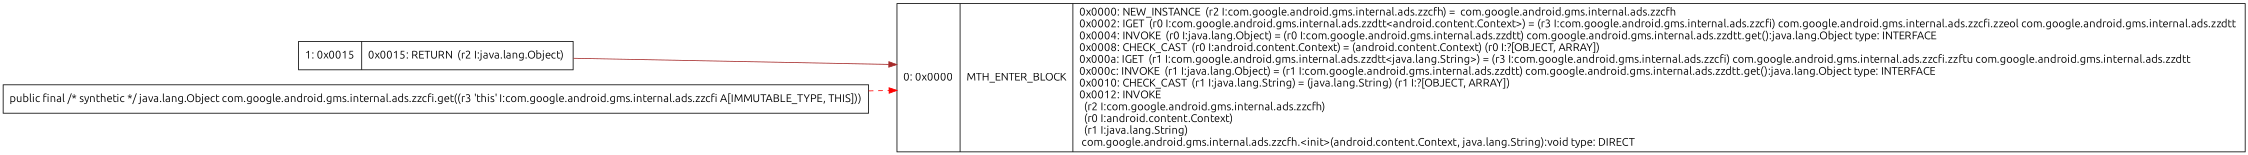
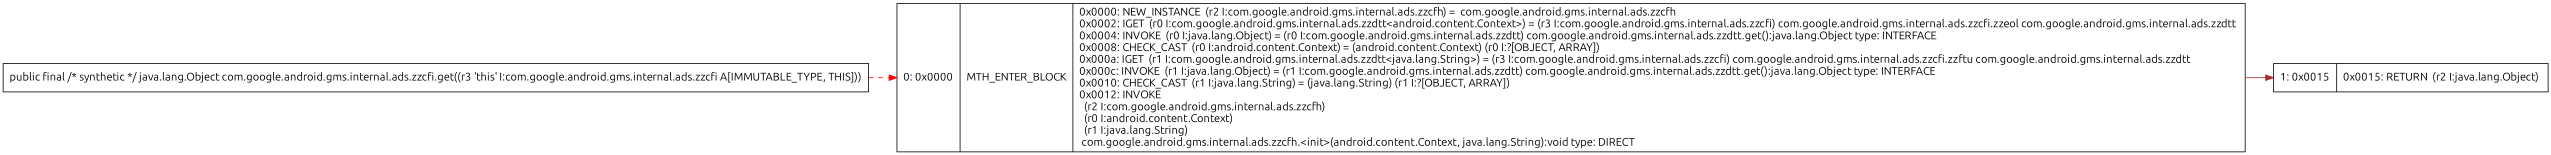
edge "1: 0x0015" -> "0: 0x0000": reversed
